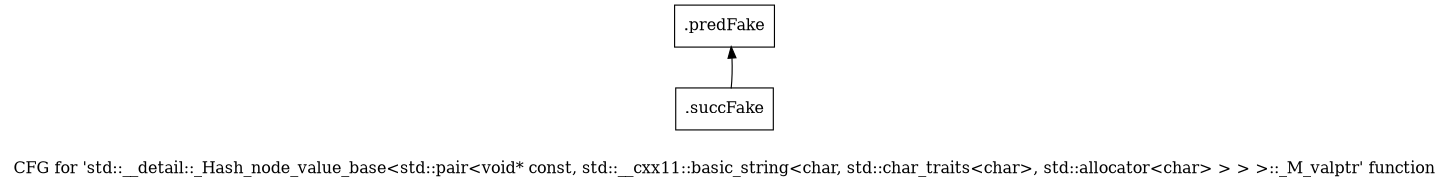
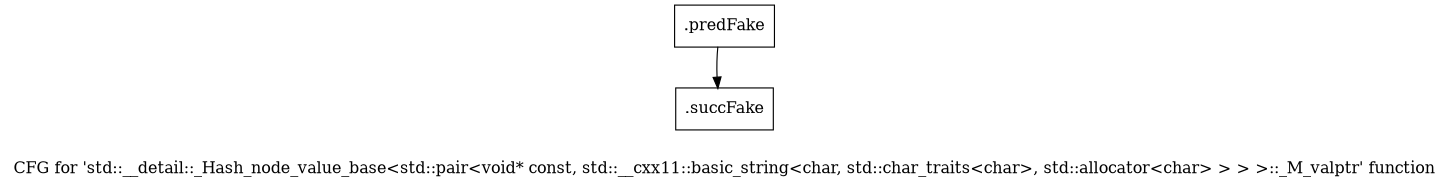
edge ".succFake" -> ".predFake": reversed
